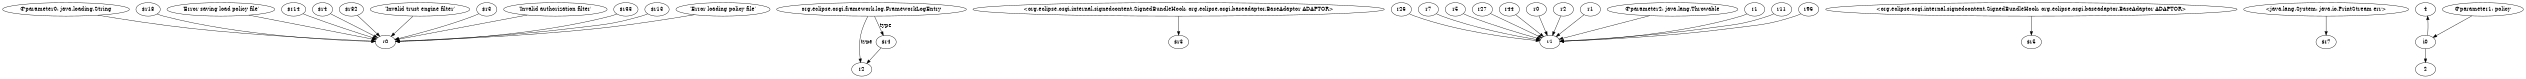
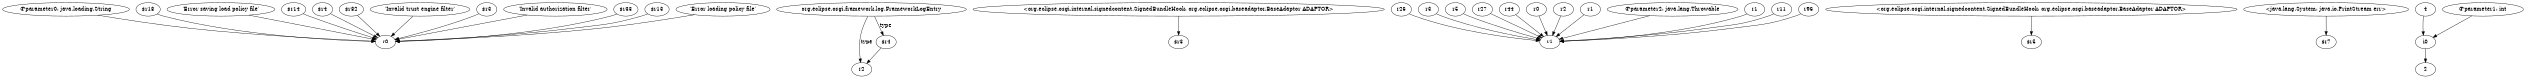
node "r7": label "r7" -> "r3"
node "@parameter1: policy": label "@parameter1: policy" -> "@parameter1: int"
edge "i0" -> "4": reversed
